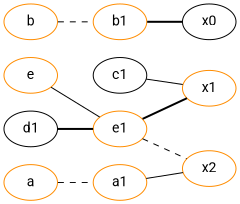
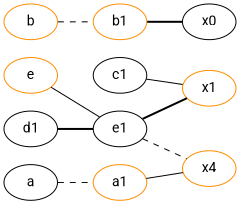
node "e1": color darkorange -> black
node "x2": label "x2" -> "x4"
node "a": color darkorange -> black
